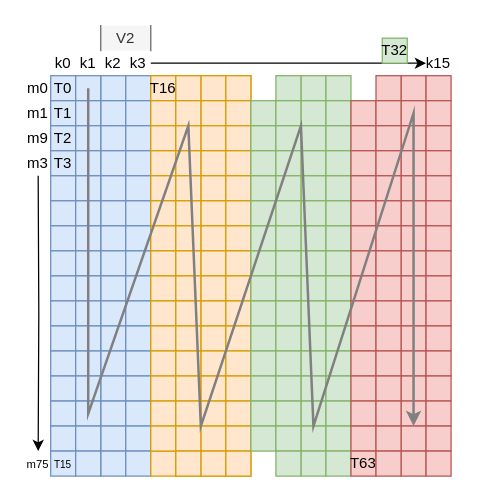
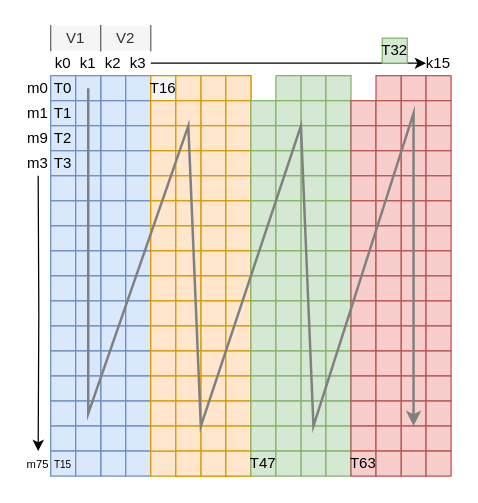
node "V1": added
node "T16": fillcolor #ffe6cc -> #f5f5f5
node "T47": added
